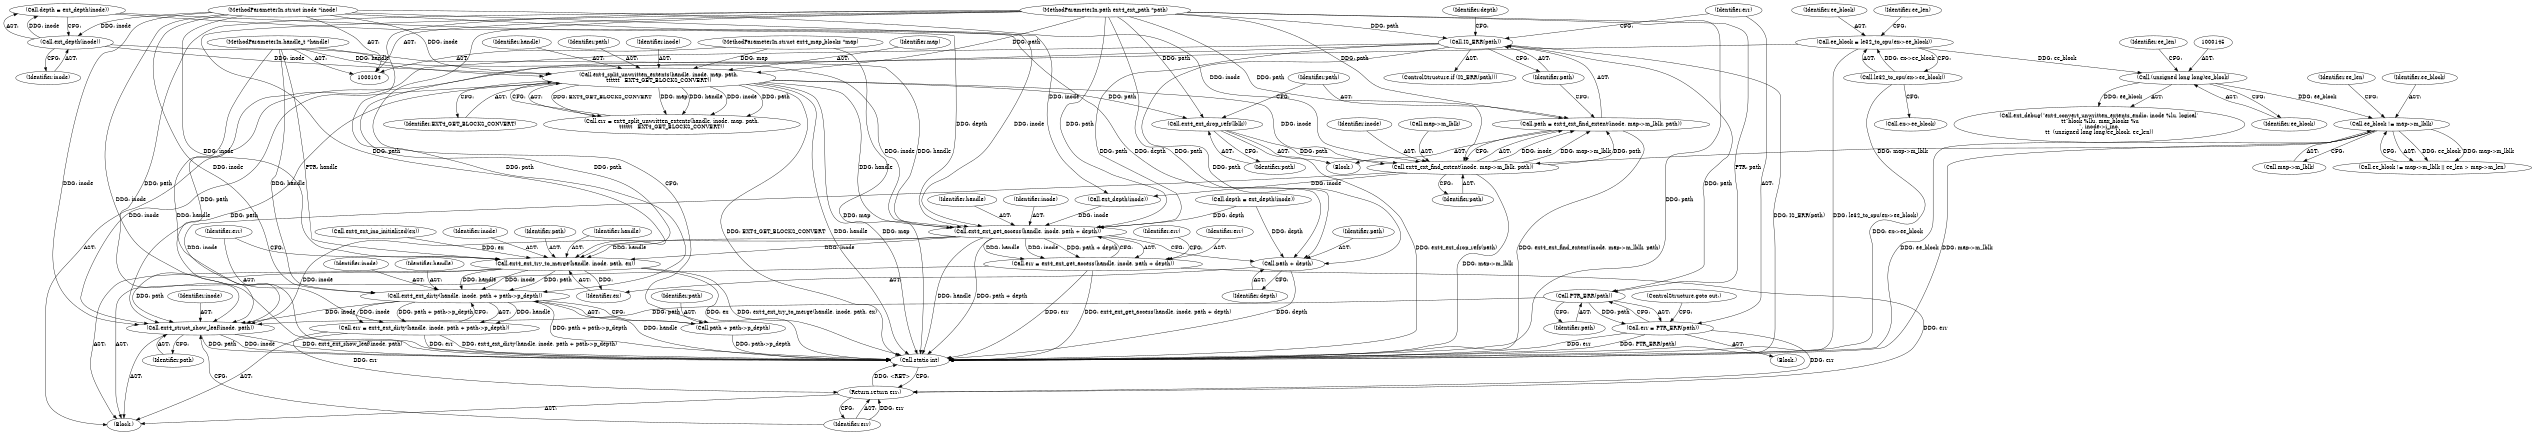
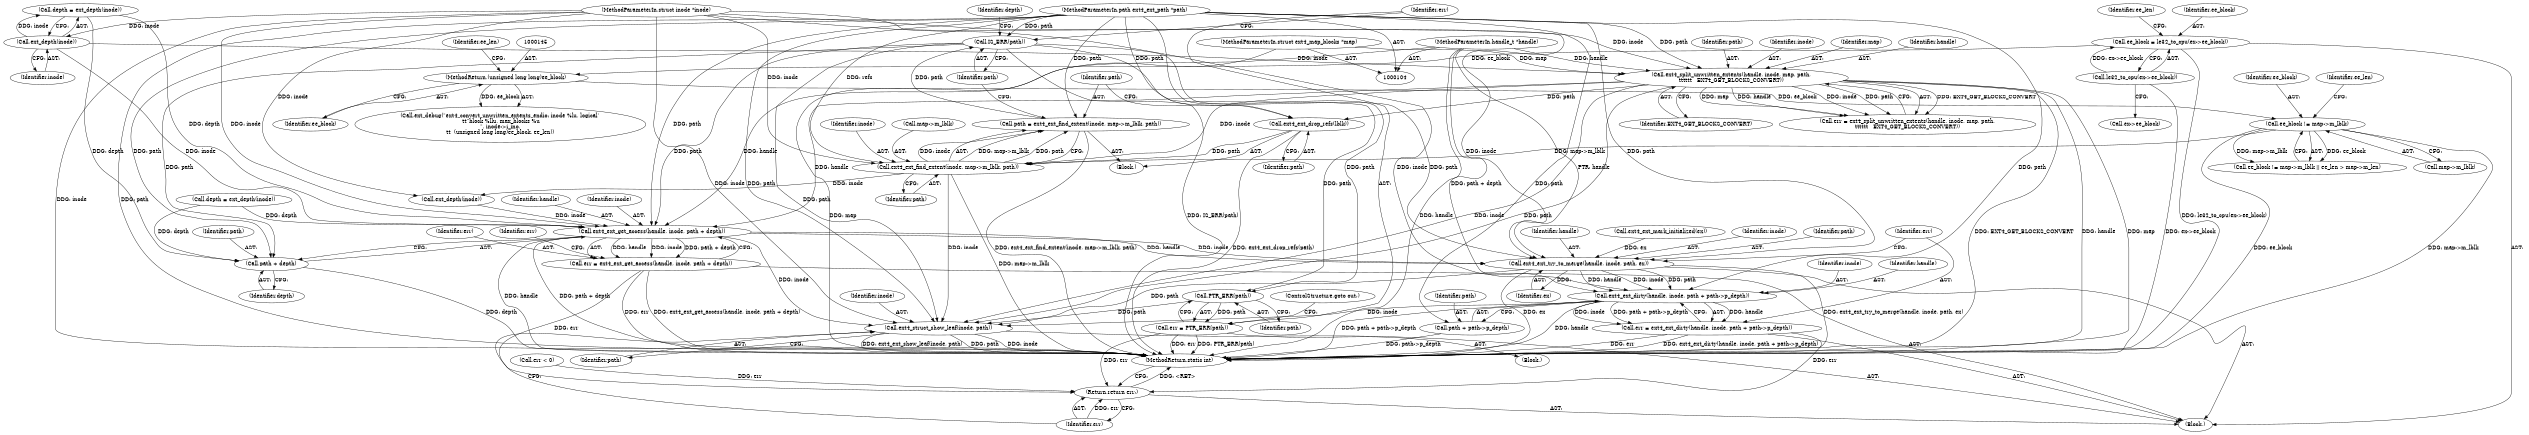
edge "(MethodParameterIn,struct inode *inode)" -> "1000104": removed, label "AST:"
edge "(MethodParameterIn,path ext4_ext_path *path)" -> "(Call,ext4_ext_find_extent(inode, map->m_lblk, path))": label "DDG: path" -> "DDG: refs"
node "(ControlStructure,if (IS_ERR(path)))": removed
edge "(Call,path = ext4_ext_find_extent(inode, map->m_lblk, path))" -> "(Call,IS_ERR(path))": label "AST: " -> "DDG: path"
node "(Call,(unsigned long long)ee_block)": label "(Call,(unsigned long long)ee_block)" -> "(MethodReturn,(unsigned long long)ee_block)"
edge "(MethodParameterIn,path ext4_ext_path *path)" -> "(Call,PTR_ERR(path))": label "PTR: path" -> "DDG: path"
edge "(MethodParameterIn,handle_t *handle)" -> "(Call,ext4_ext_dirty(handle, inode, path + path->p_depth))": label "DDG: handle" -> "DDG: path + depth"
edge "(MethodParameterIn,path ext4_ext_path *path)" -> "(Call,path + path->p_depth)": label "CFG: " -> "DDG: path"
node "(Call,ext4_ext_ino_initialized(ex))": label "(Call,ext4_ext_ino_initialized(ex))" -> "(Call,ext4_ext_mark_initialized(ex))"
edge "(Call,path + depth)" -> "(Identifier,ex)": now "(Call,path + depth)" -> "(Call,ext4_ext_get_access(handle, inode, path + depth))"
node "(Call,err < 0)": added
node "(Call,static int)": label "(Call,static int)" -> "(MethodReturn,static int)"
